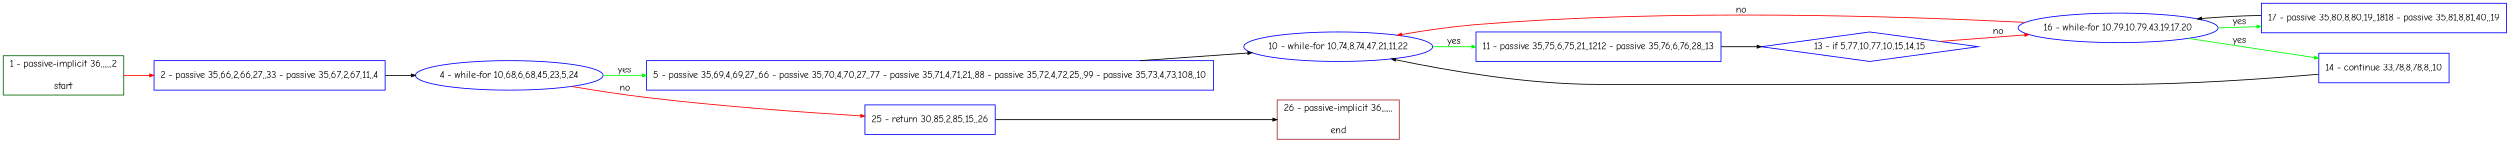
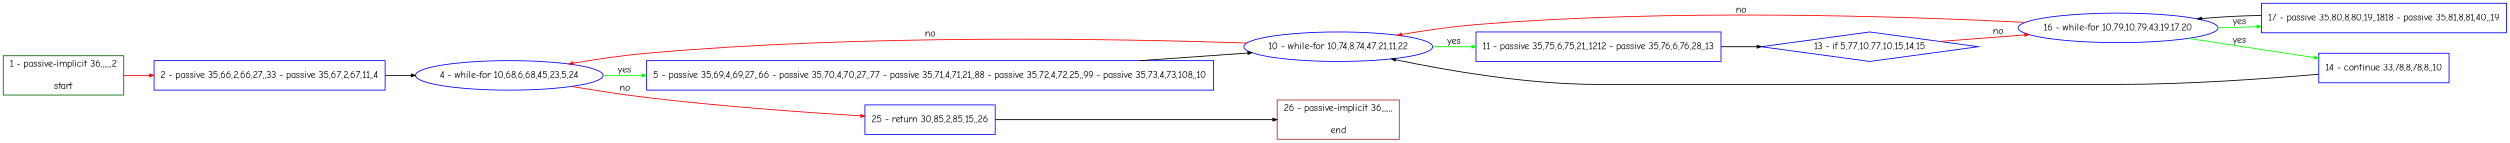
edge "10 - while-for 10,74,8,74,47,21,11,22" -> "4 - while-for 10,68,6,68,45,23,5,24": added, label "no"
